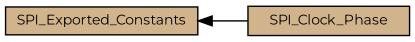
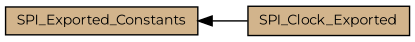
node "SPI_Clock_Phase": label "SPI_Clock_Phase" -> "SPI_Clock_Exported"
